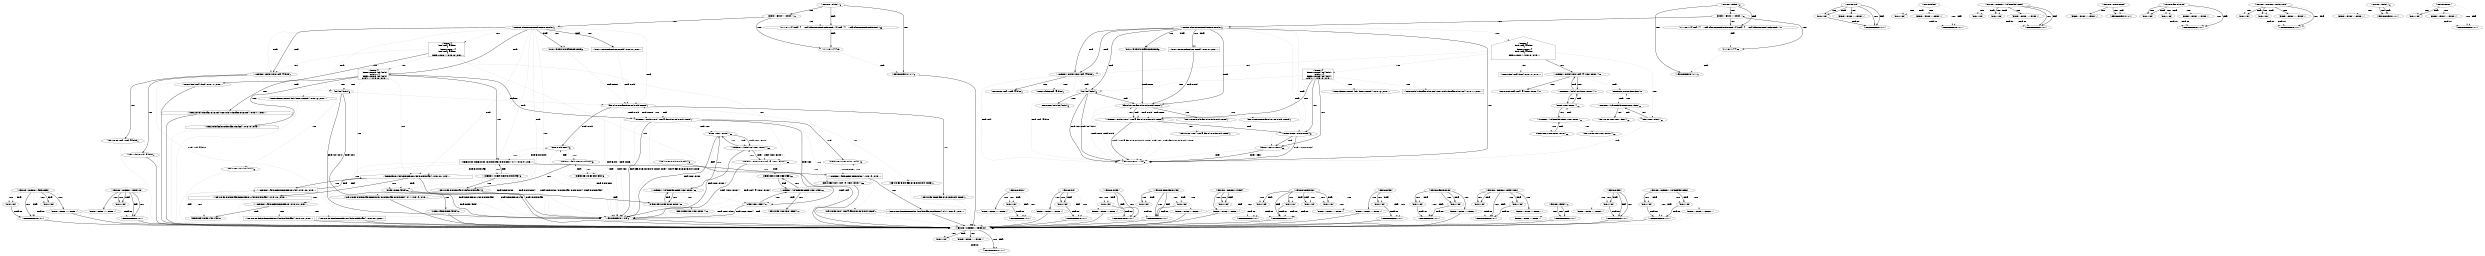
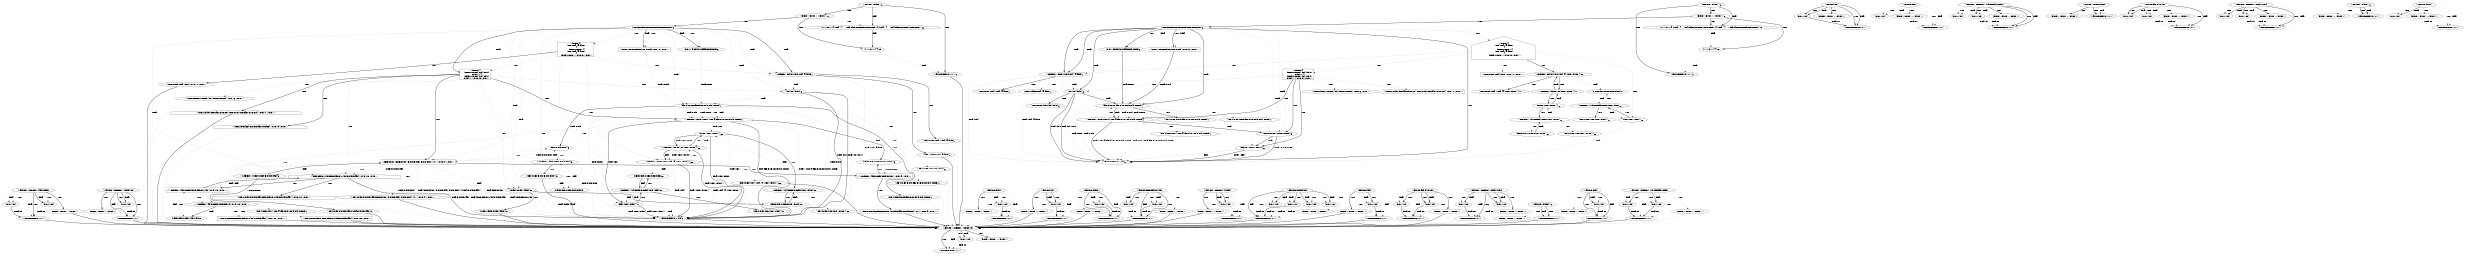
edge "<(<operator>.fieldAccess,base::strlcpy)<SUB>9</SUB>>" -> "(FIELD_IDENTIFIER,strlcpy,strlcpy)": style dotted -> bold
edge "(<operator>.fieldAccess,ext_id.c_str)" -> "(IDENTIFIER,ext_id_buffer,sizeof(ext_id_buffer))": now "(<operator>.fieldAccess,ext_id.c_str)" -> "(IDENTIFIER,ext_id,ext_id.c_str())"
edge "(<operator>.sizeOf,sizeof(ext_id_buffer))" -> "(IDENTIFIER,ext_id_buffer,sizeof(ext_id_buffer))": label "AST: " -> "NOTREACHED: "
